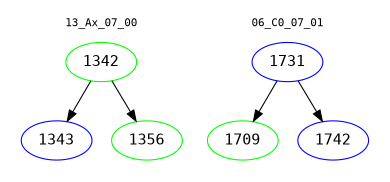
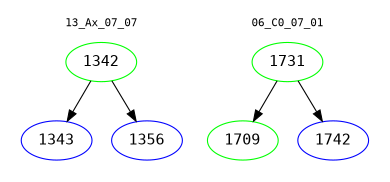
cluster "13_Ax_07_00": label "13_Ax_07_00" -> "13_Ax_07_07"
node "1731": color blue -> green
node "1356": color green -> blue
